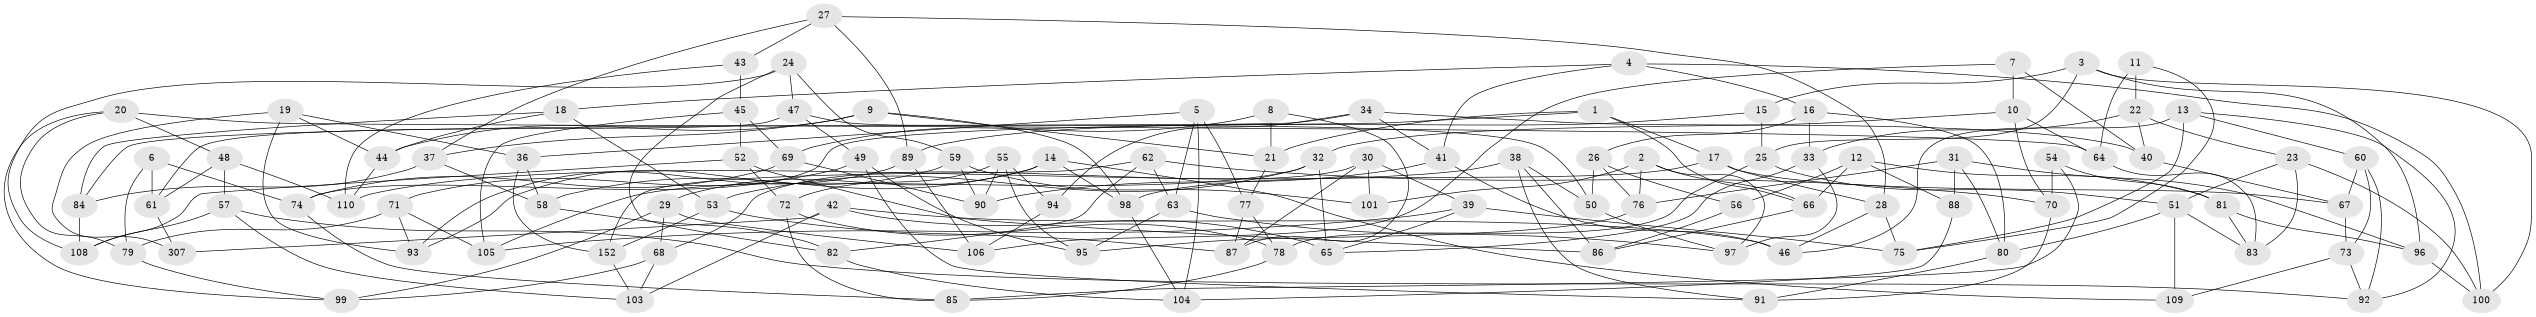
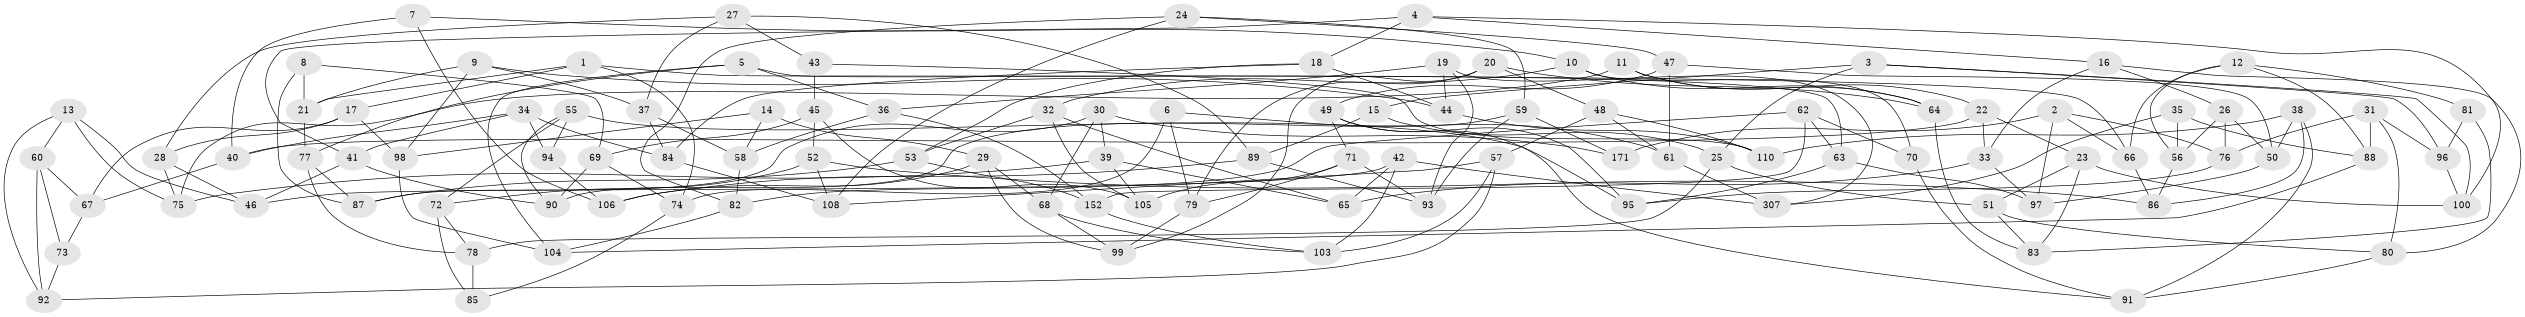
node "35": added
node "54": removed
node "101": label "101" -> "171"
node "109": removed
